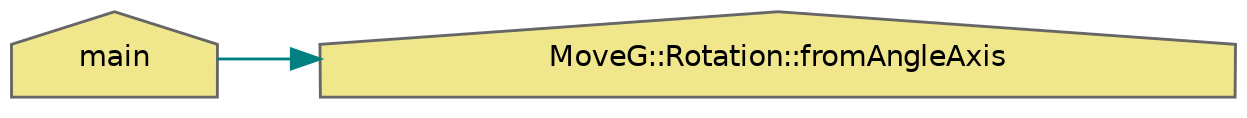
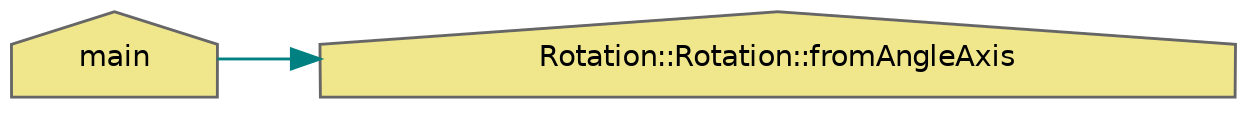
node "MoveG::Rotation::fromAngleAxis": label "MoveG::Rotation::fromAngleAxis" -> "Rotation::Rotation::fromAngleAxis"
